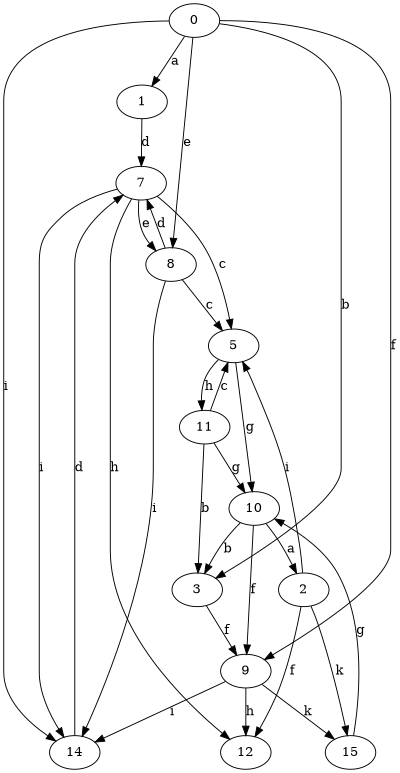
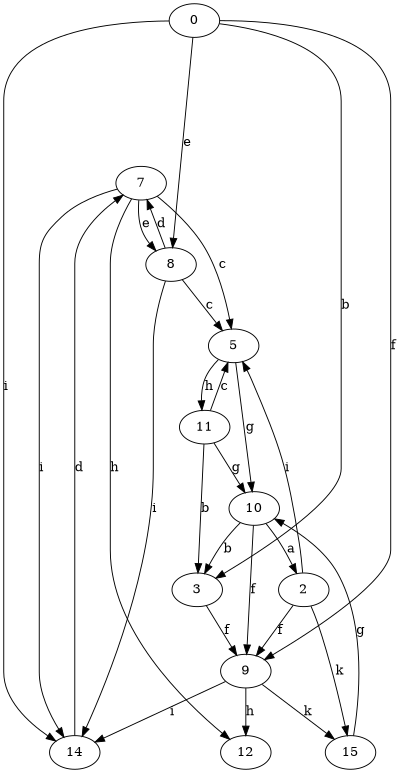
node "1": removed
edge "2" -> "12": now "2" -> "9"
